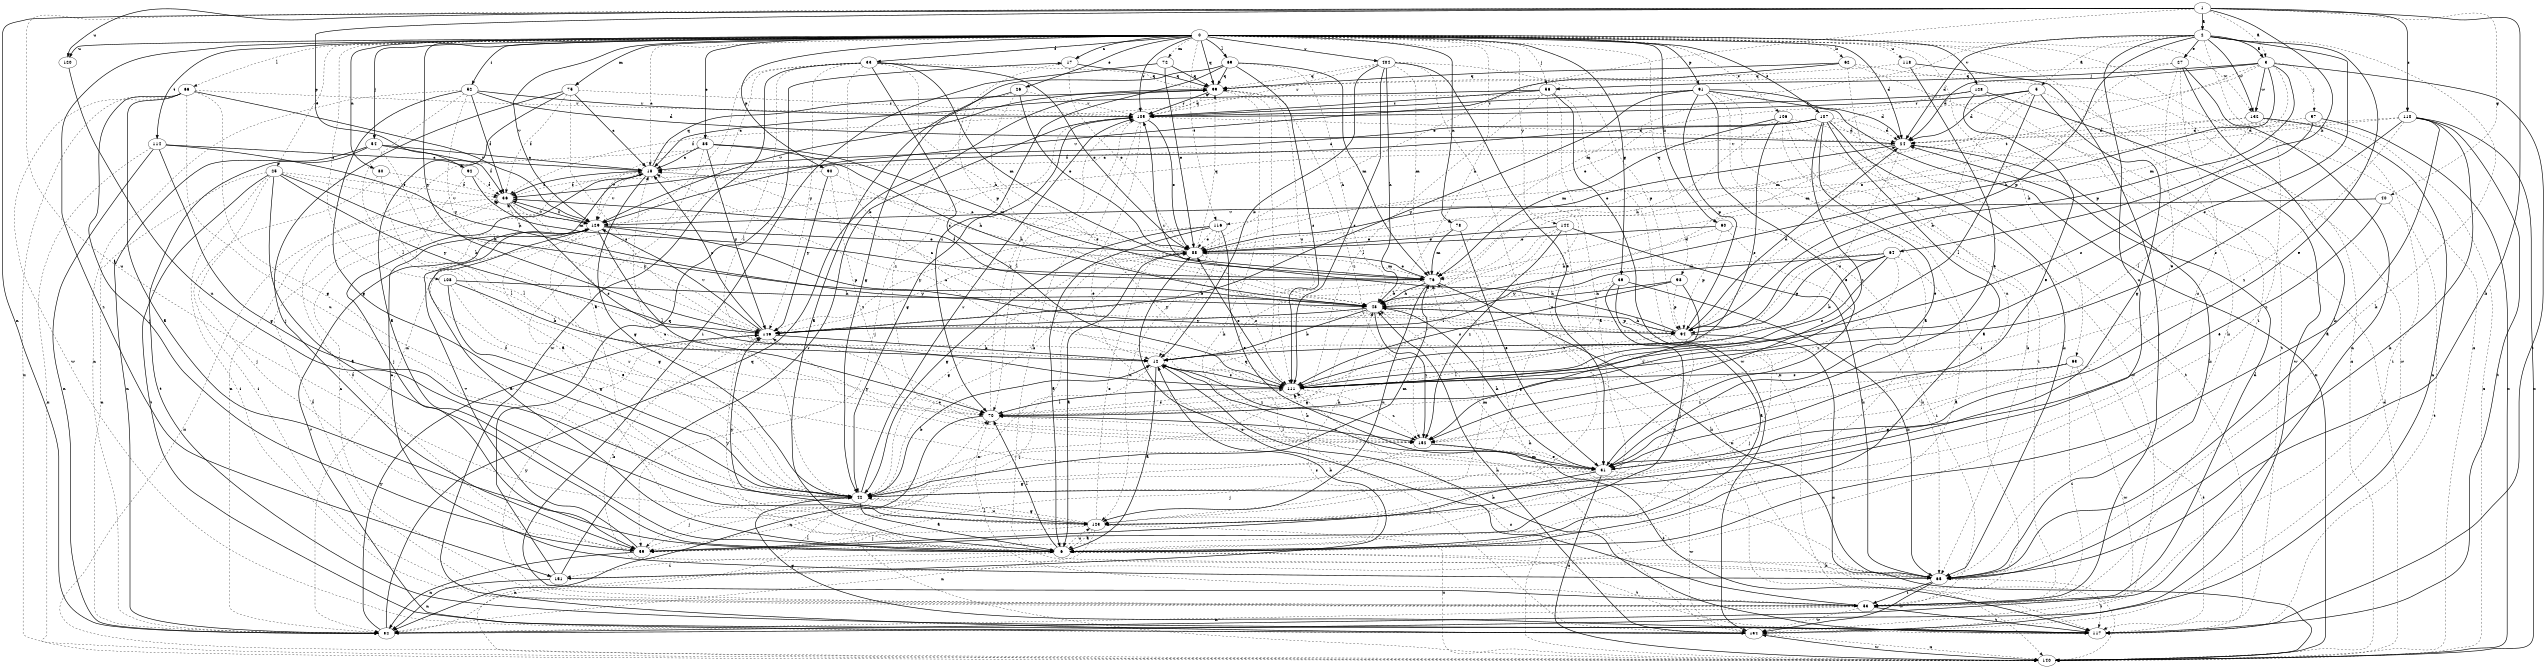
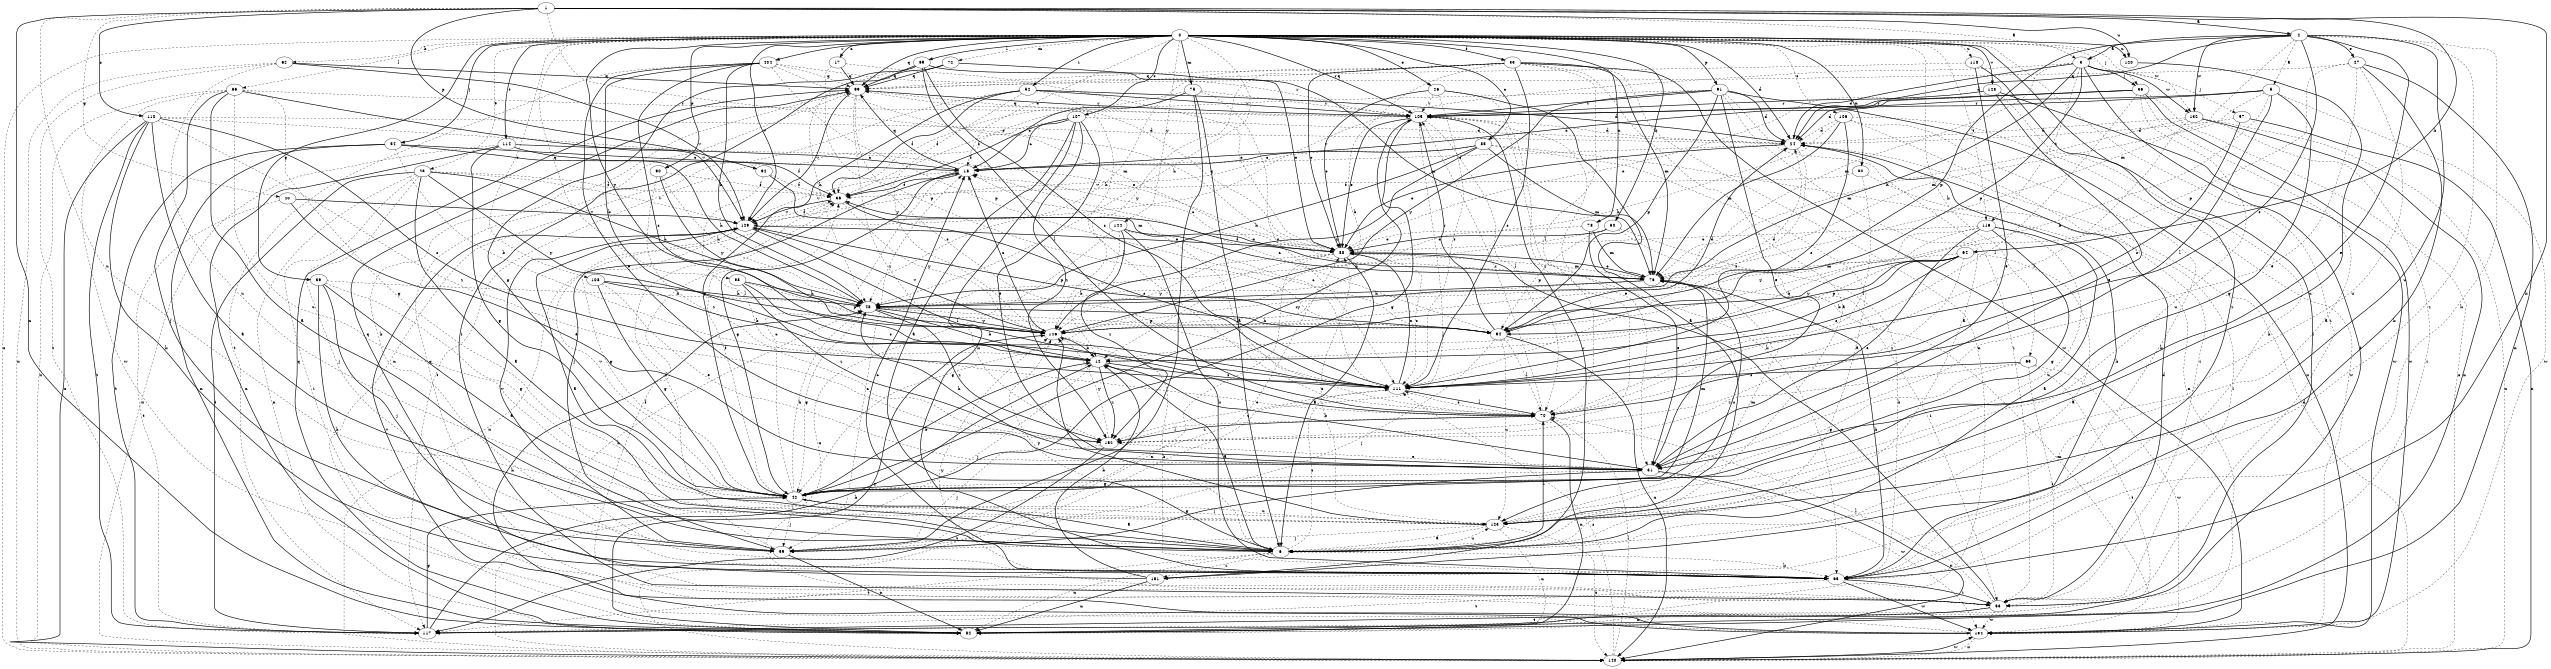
edge "129" -> "36": style bold -> dashed
edge "151" -> "17": now "151" -> "99"
edge "42" -> "129": label "r" -> "v"
